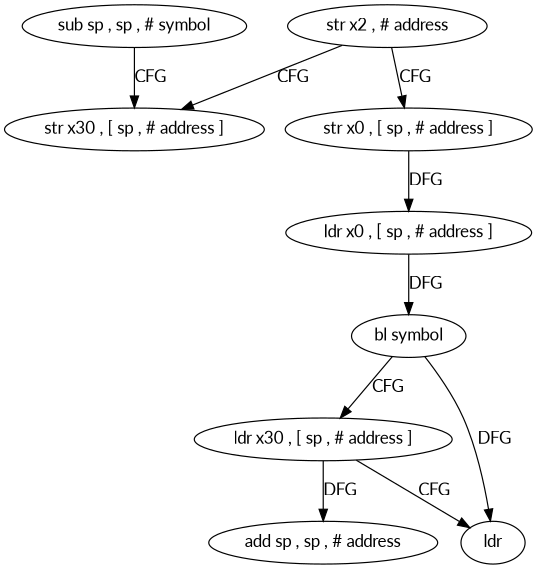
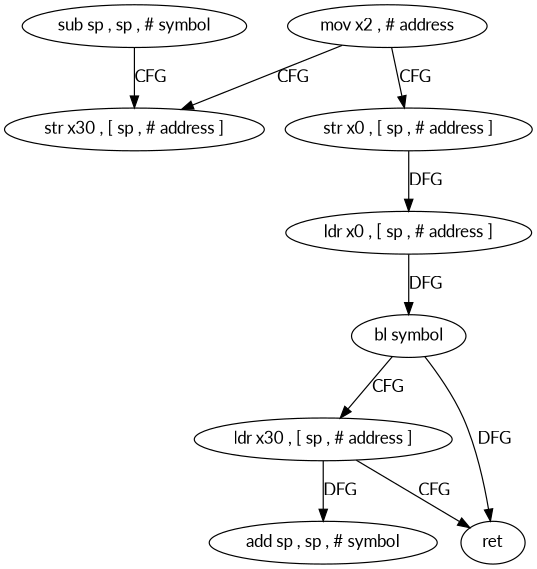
node "str x2 , # address": label "str x2 , # address" -> "mov x2 , # address"
node "add sp , sp , # address": label "add sp , sp , # address" -> "add sp , sp , # symbol"
node "ldr": label "ldr" -> "ret"
